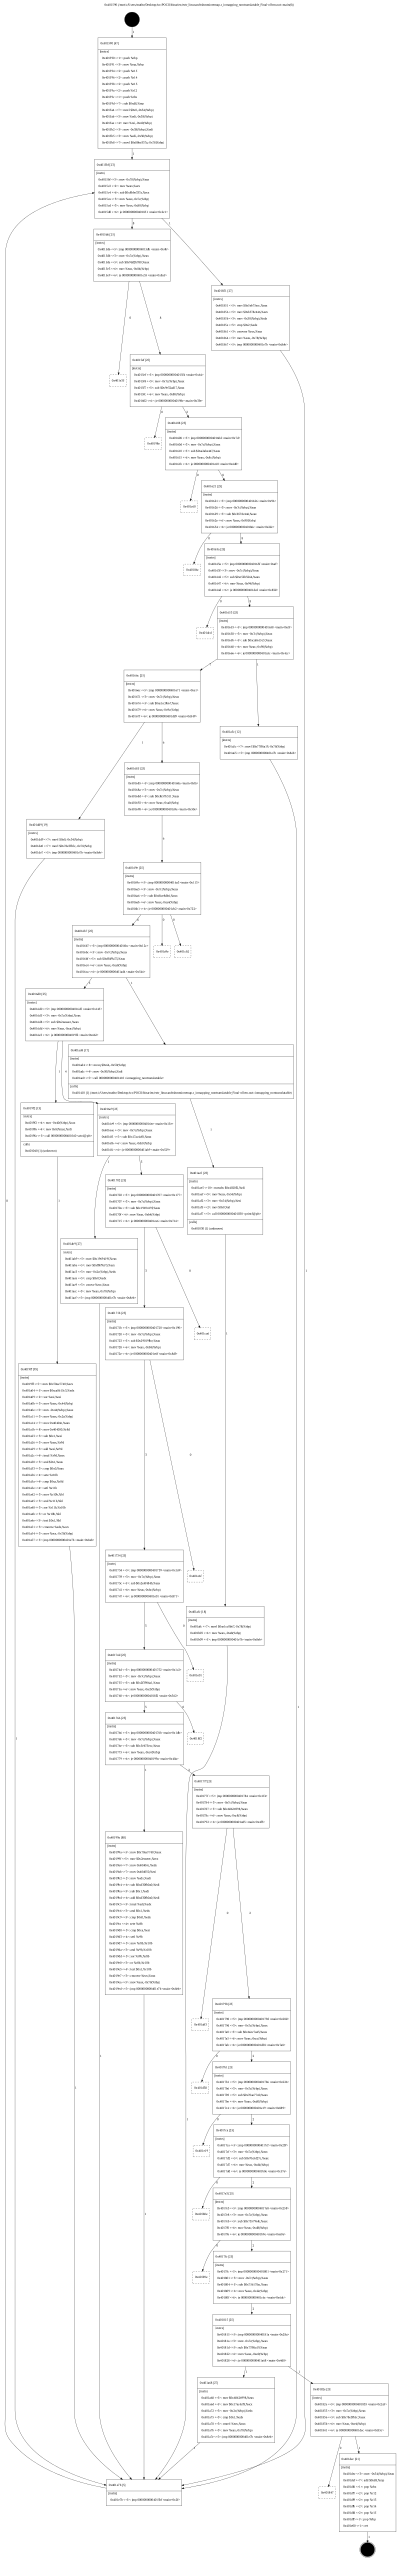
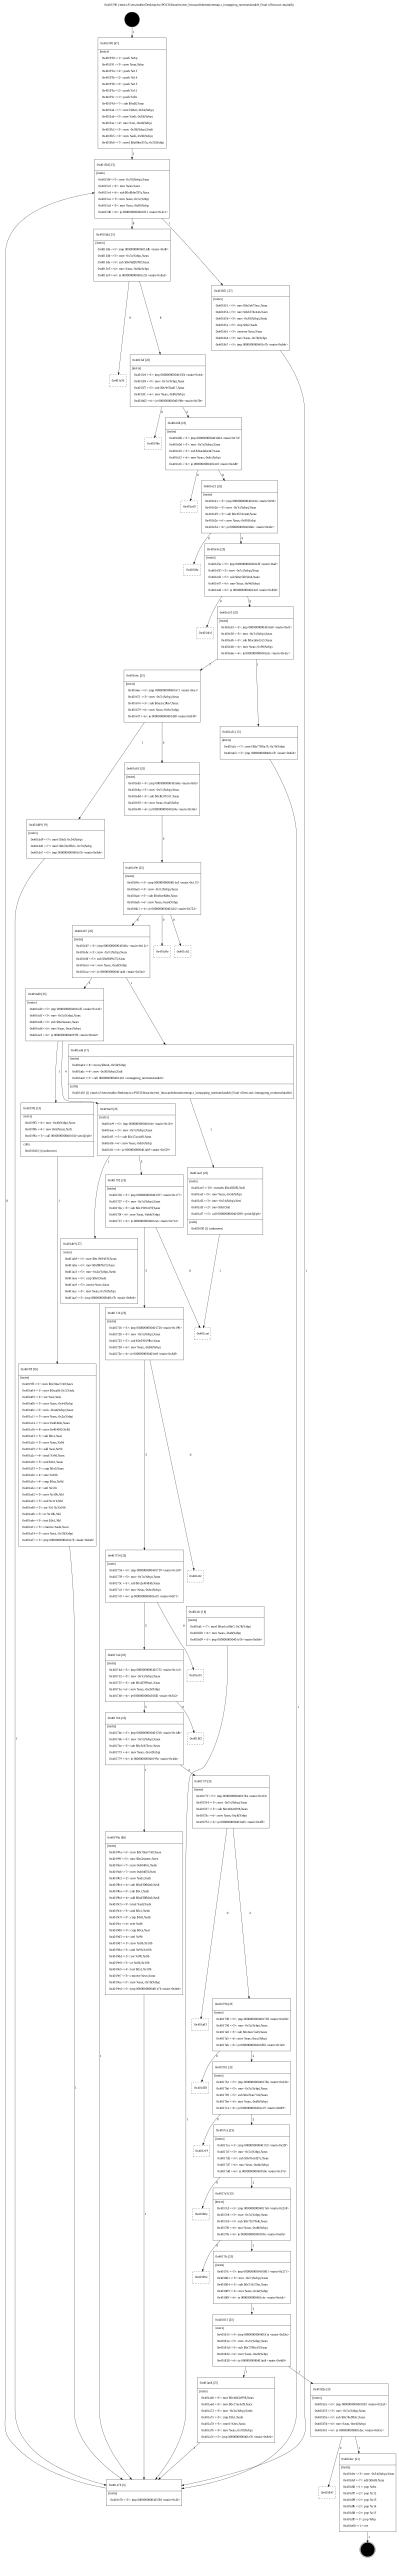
edge "0x401ae5 [23]" -> "0x401afc [18]": now "0x401ae5 [23]" -> "0x401ca6"
